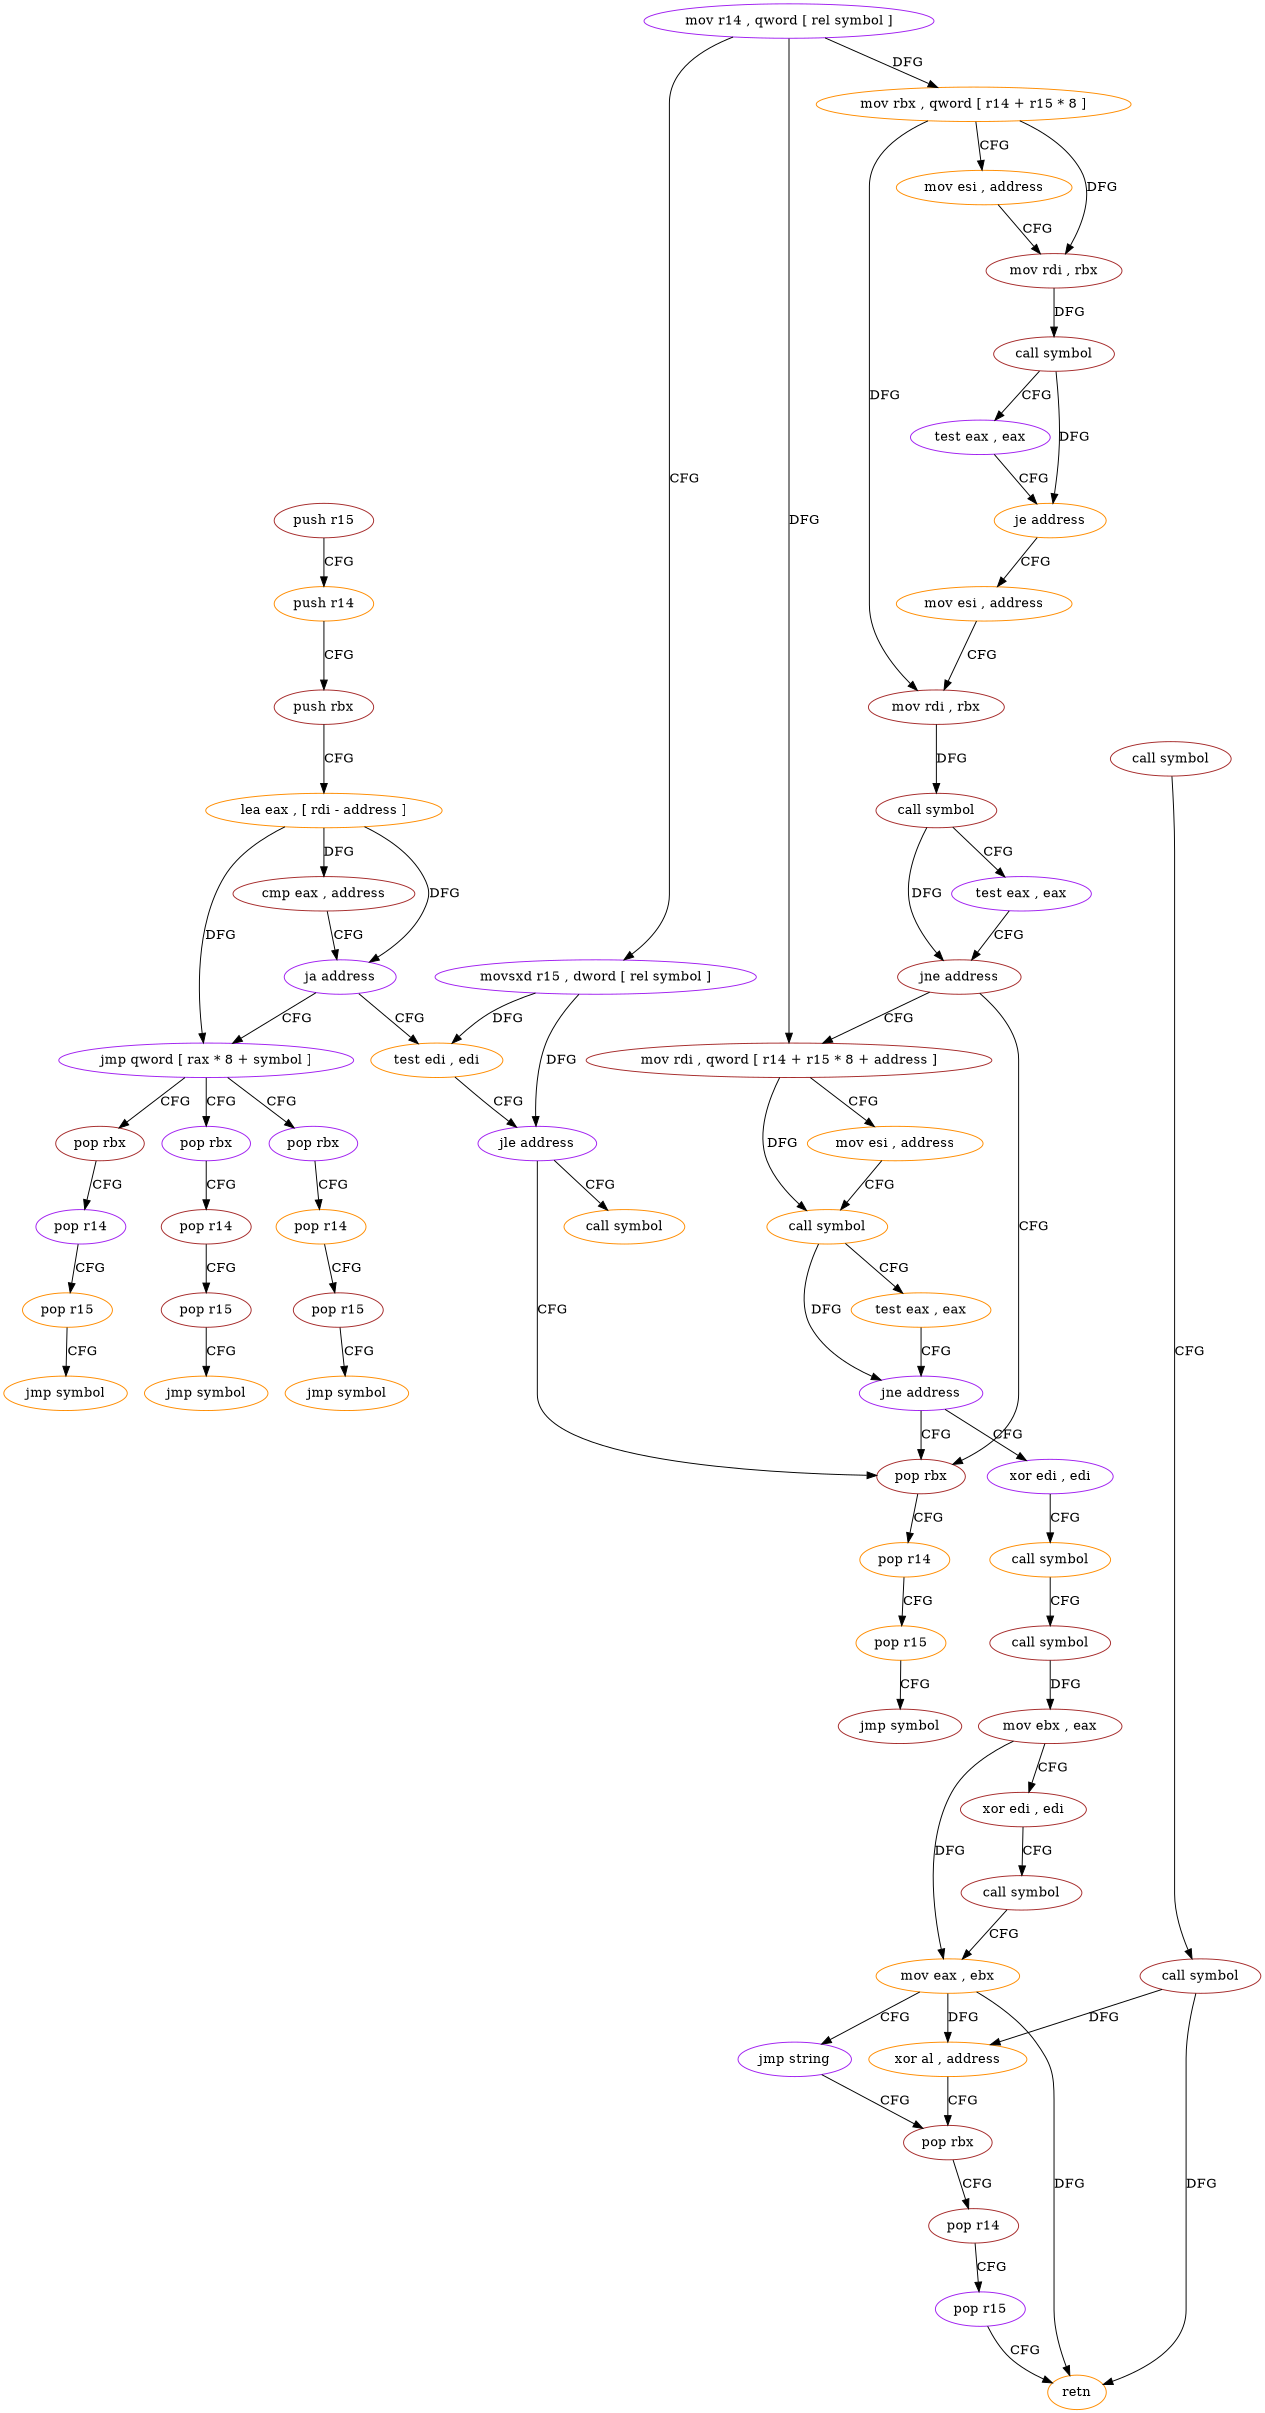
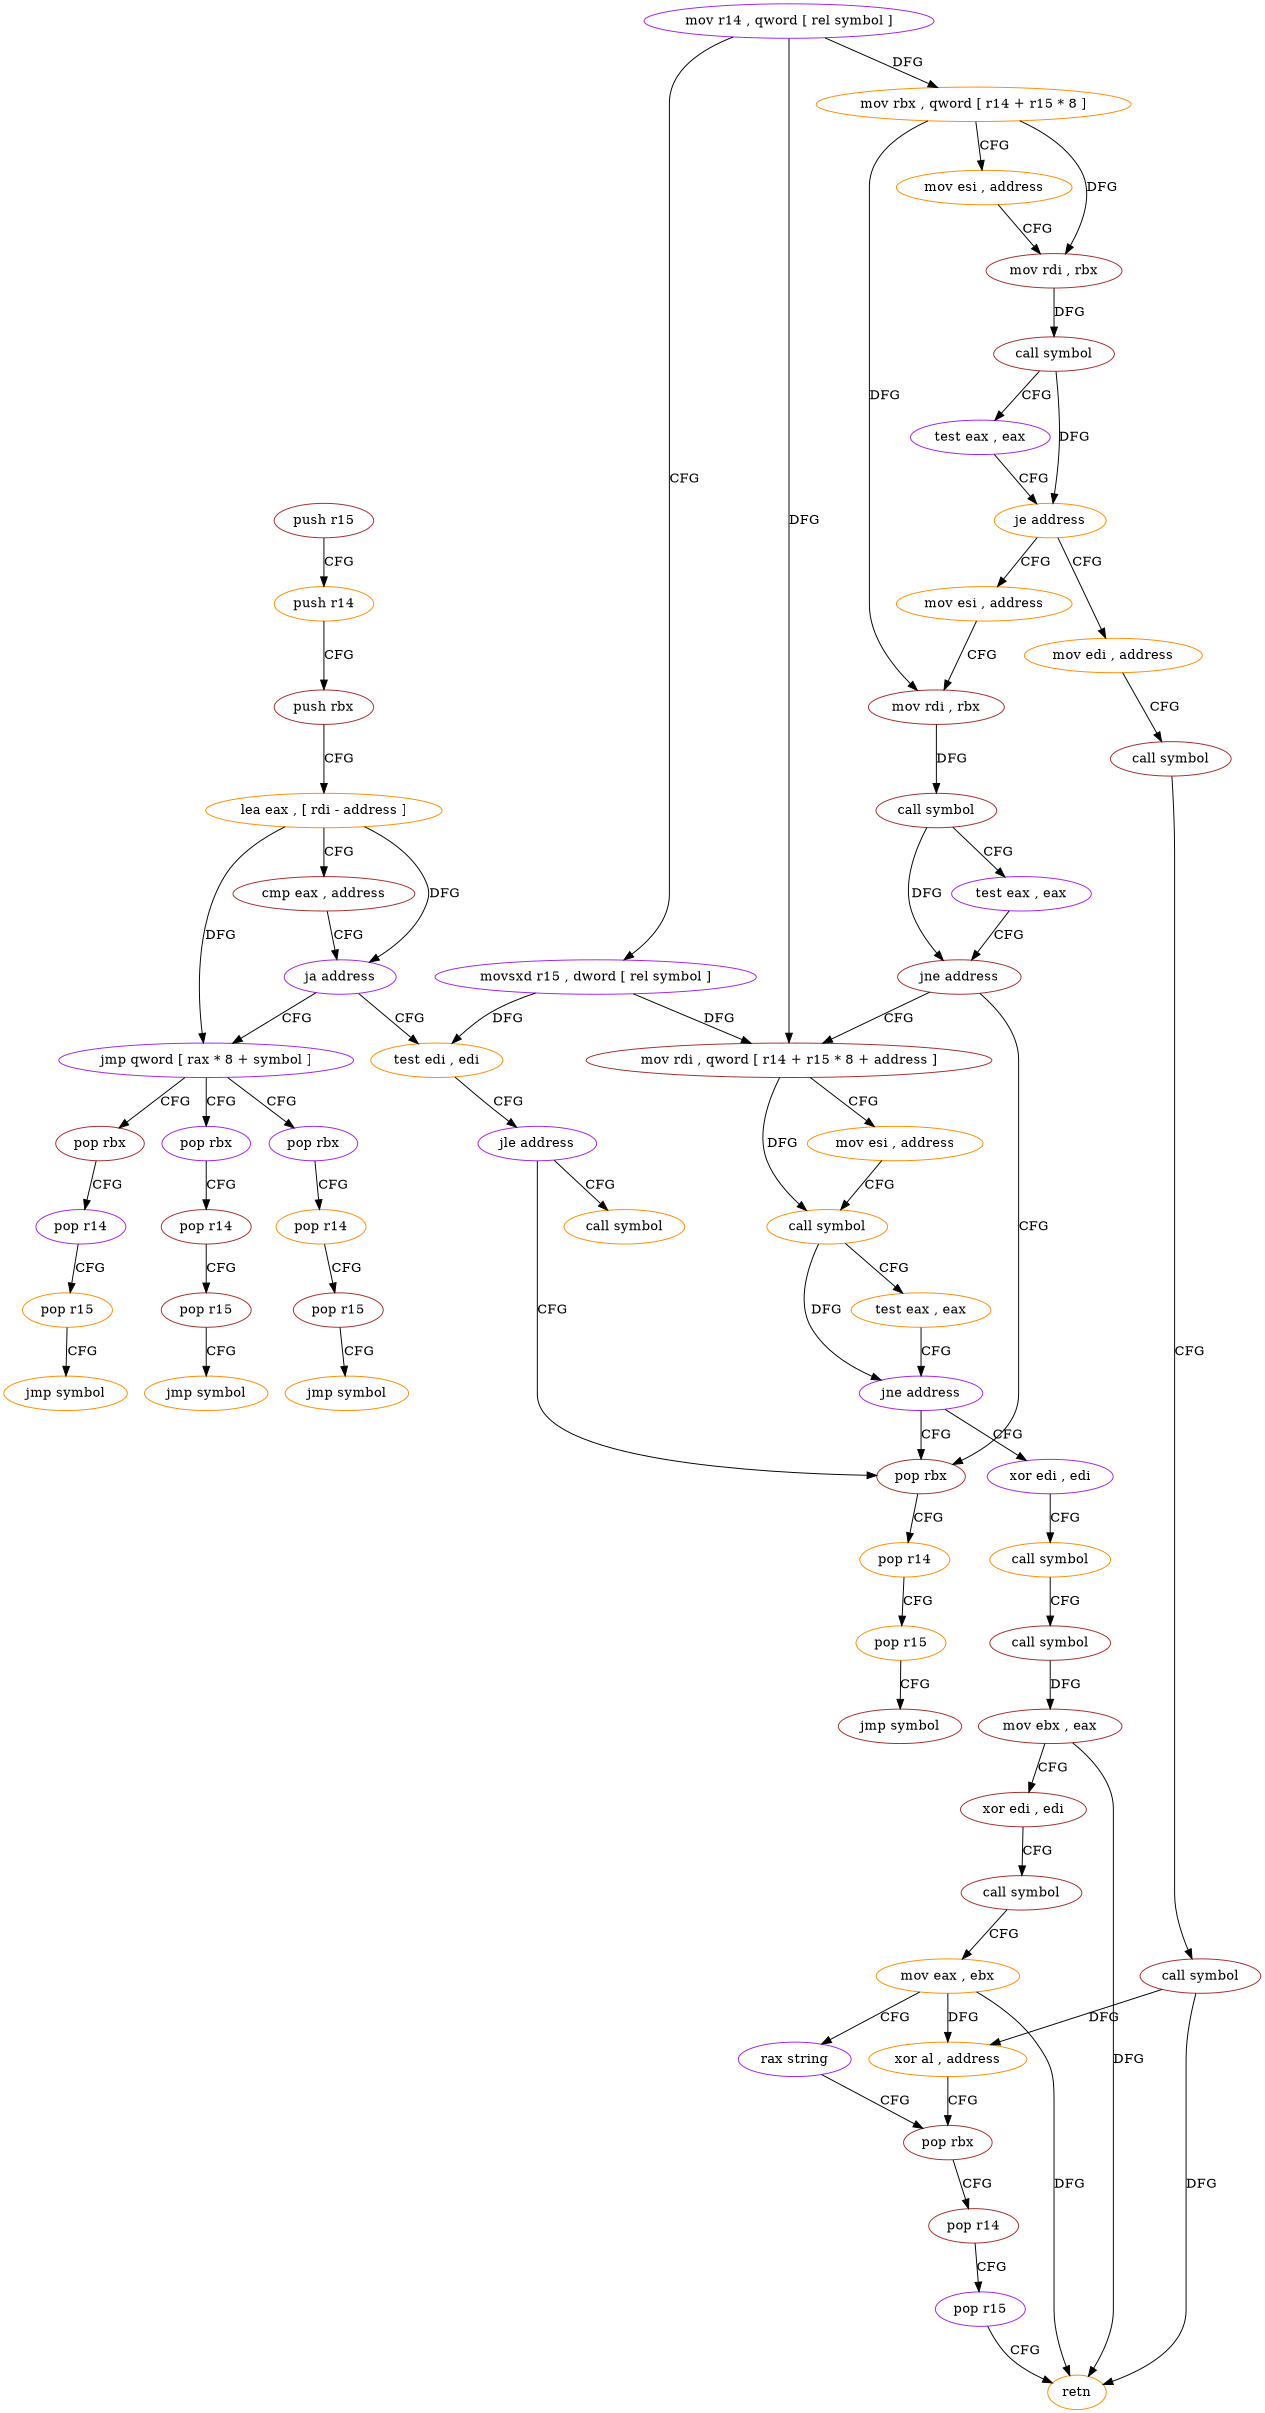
node "mov edi , address": added
edge "lea eax , [ rdi - address ]" -> "cmp eax , address": label "DFG" -> "CFG"
edge "movsxd r15 , dword [ rel symbol ]" -> "jle address": now "movsxd r15 , dword [ rel symbol ]" -> "mov rdi , qword [ r14 + r15 * 8 + address ]"
edge "mov ebx , eax" -> "mov eax , ebx": now "mov ebx , eax" -> "retn"
node "jmp string": label "jmp string" -> "rax string"
